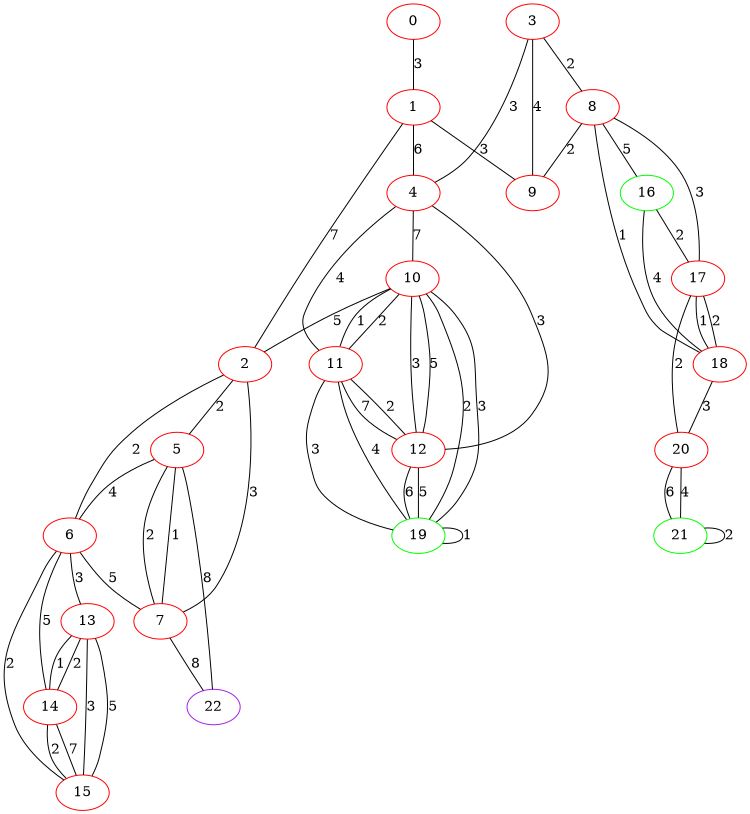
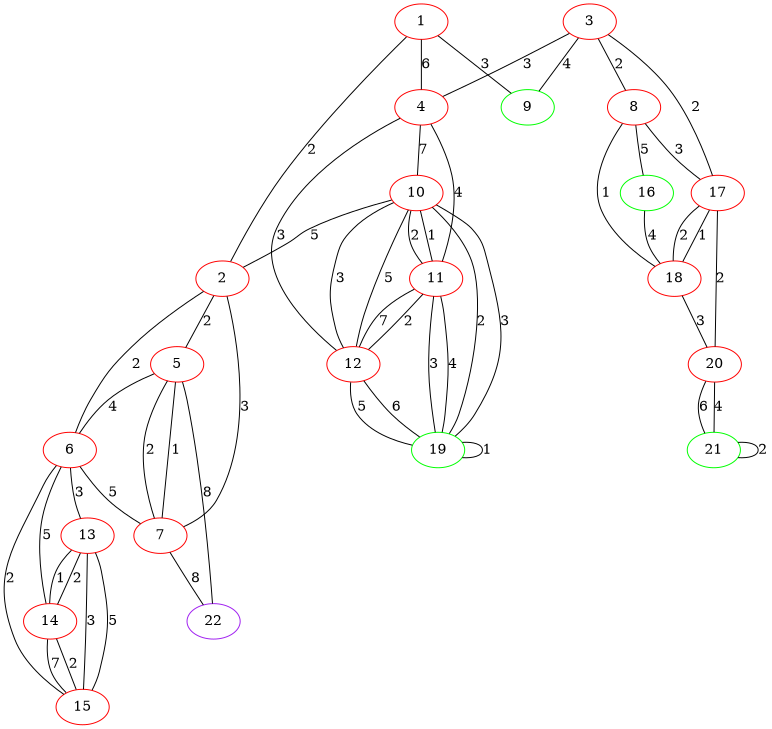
node "0": removed
edge "8" -- "9": removed, label "2"
node "9": color red -> green
edge "1" -- "2": label "7" -> "2"
edge "16" -- "17": now "3" -- "17"
